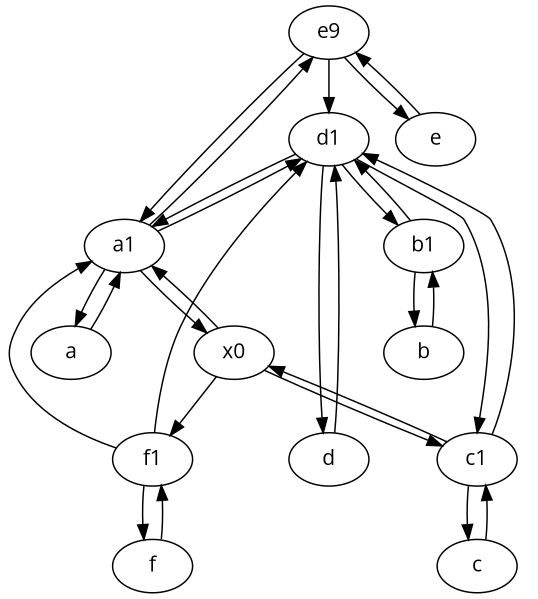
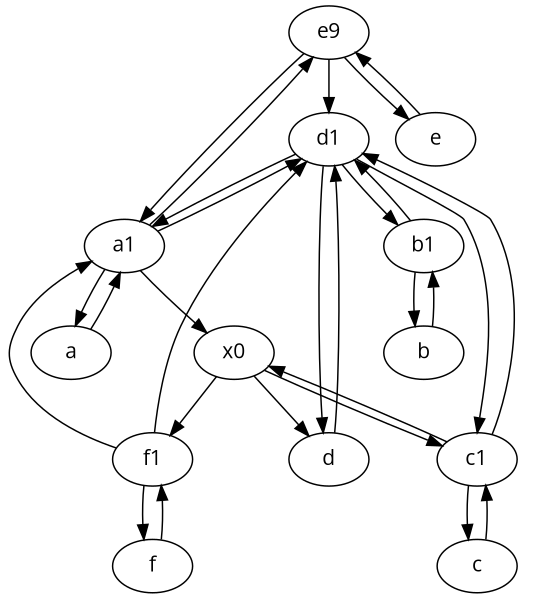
edge "x0" -> "a1": now "x0" -> "d"
